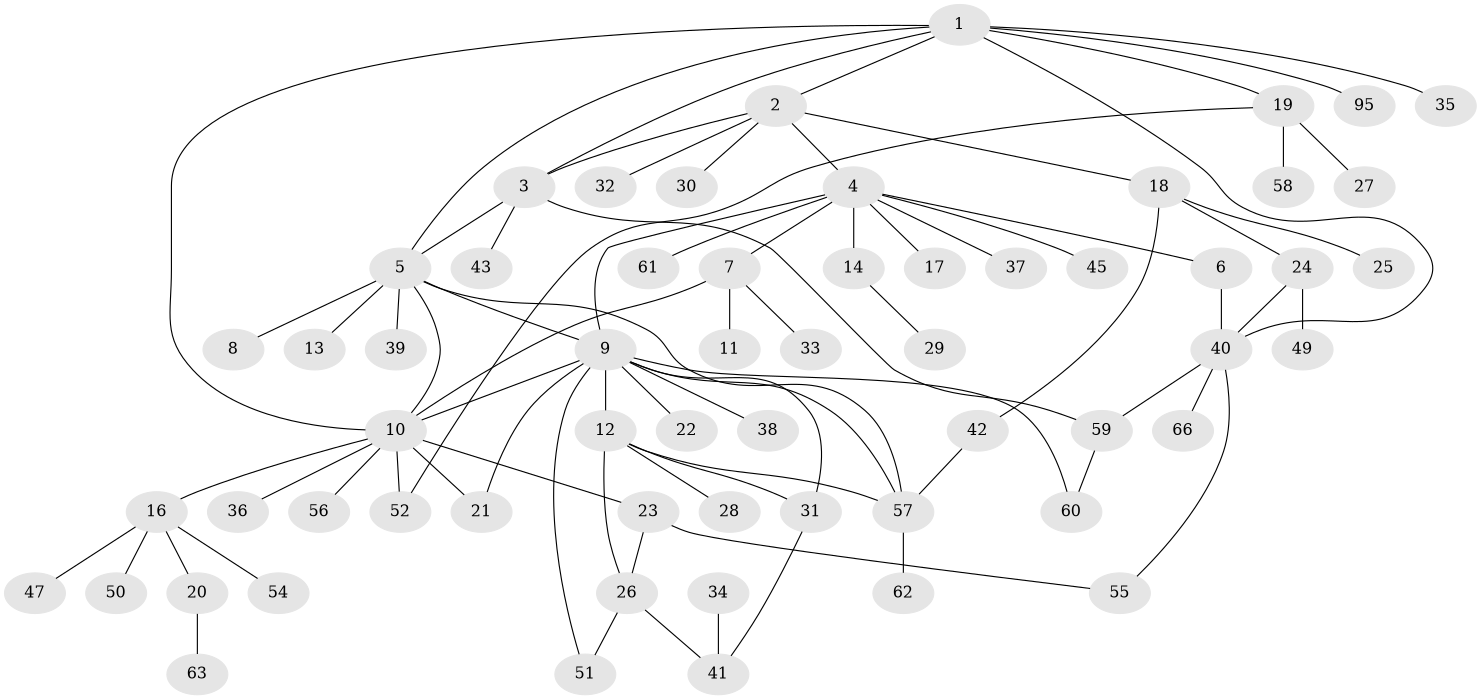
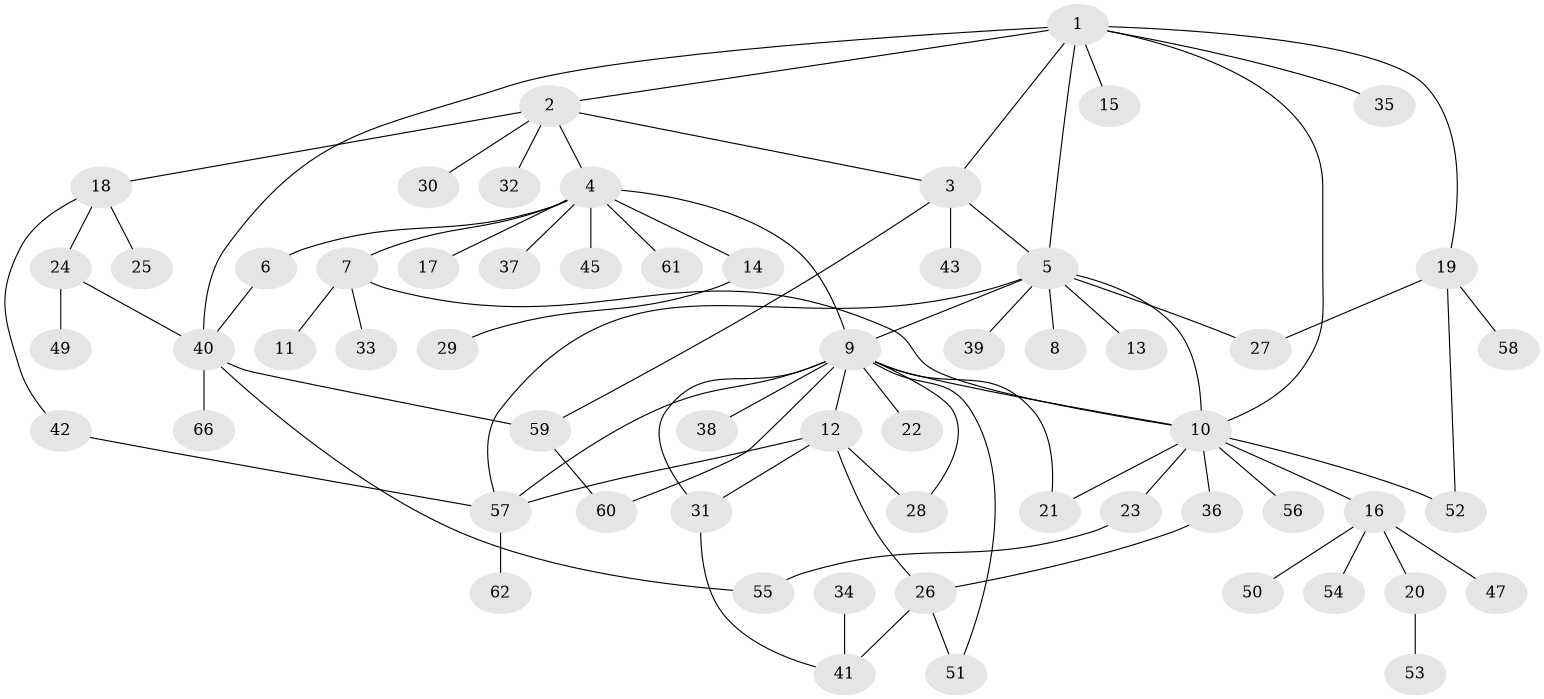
node "95": label "95" -> "15"
edge "5" -- "27": added
edge "9" -- "28": added
edge "23" -- "26": now "36" -- "26"
node "63": label "63" -> "53"
